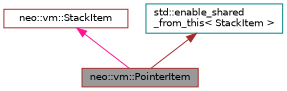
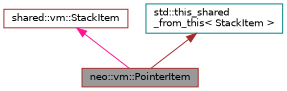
node "neo::vm::StackItem": label "neo::vm::StackItem" -> "shared::vm::StackItem"
node "std::enable_shared _from_this< StackItem >": label "std::enable_shared _from_this< StackItem >" -> "std::this_shared _from_this< StackItem >"
